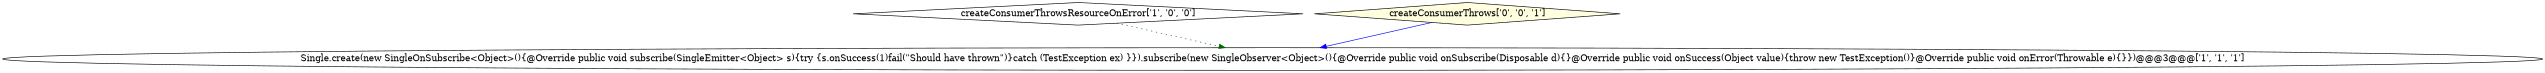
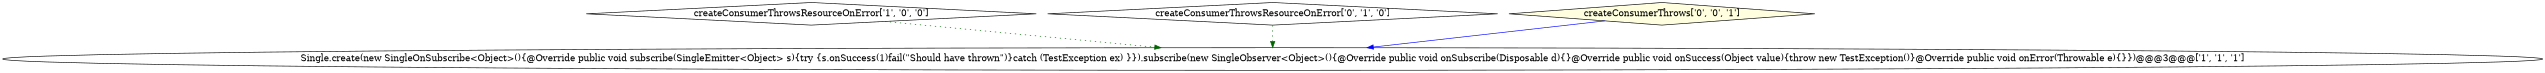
node "createConsumerThrowsResourceOnError['0', '1', '0']": added
